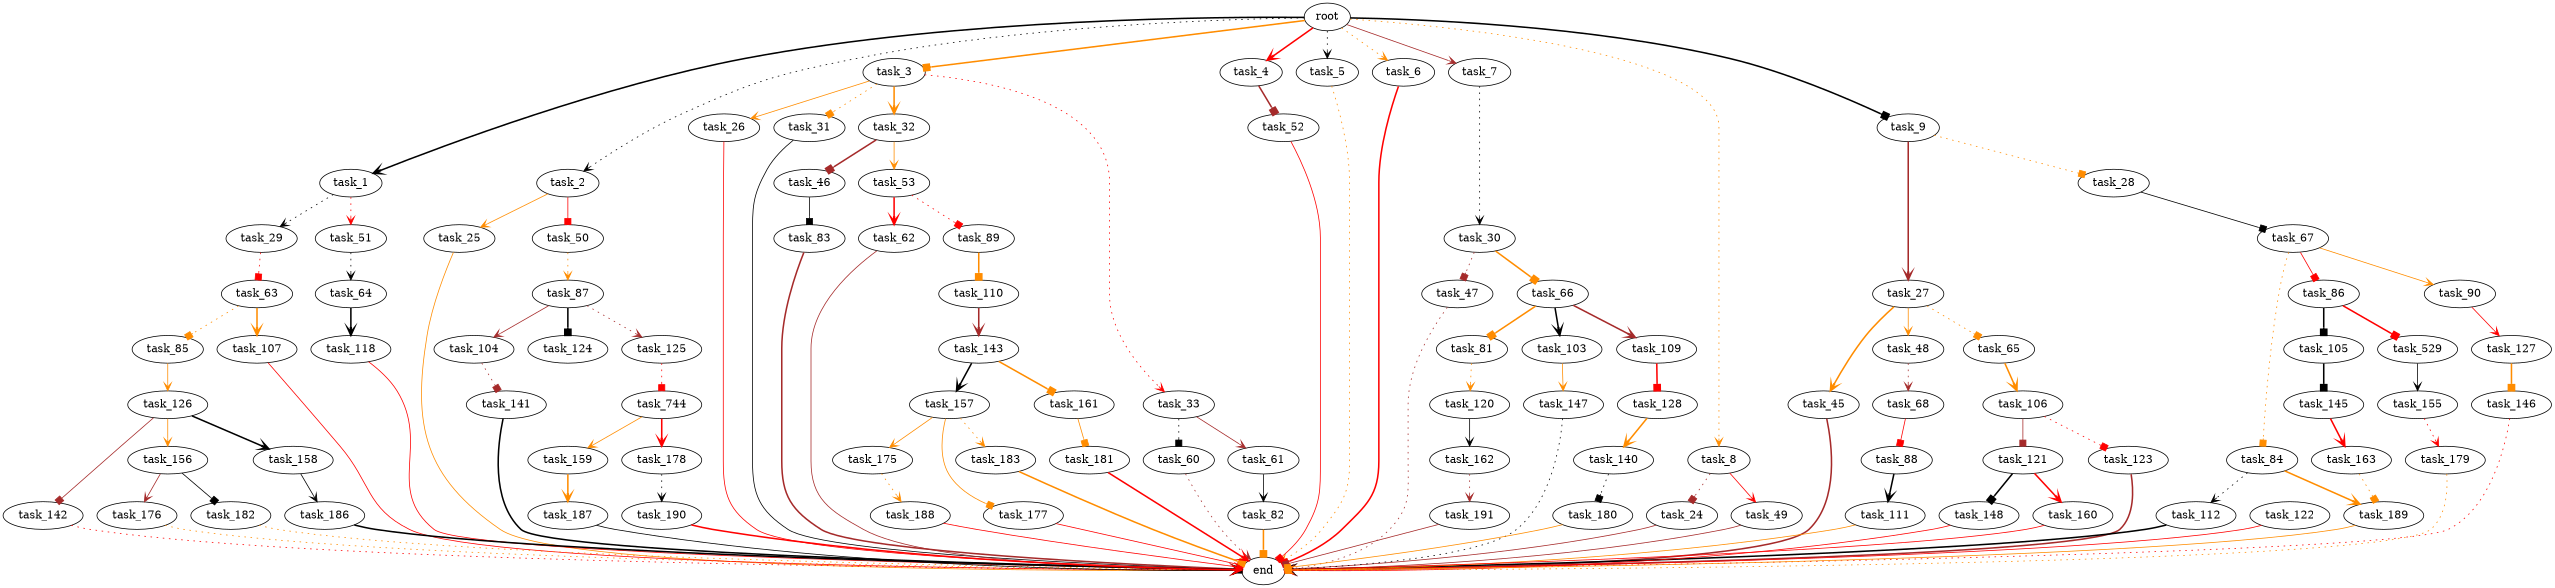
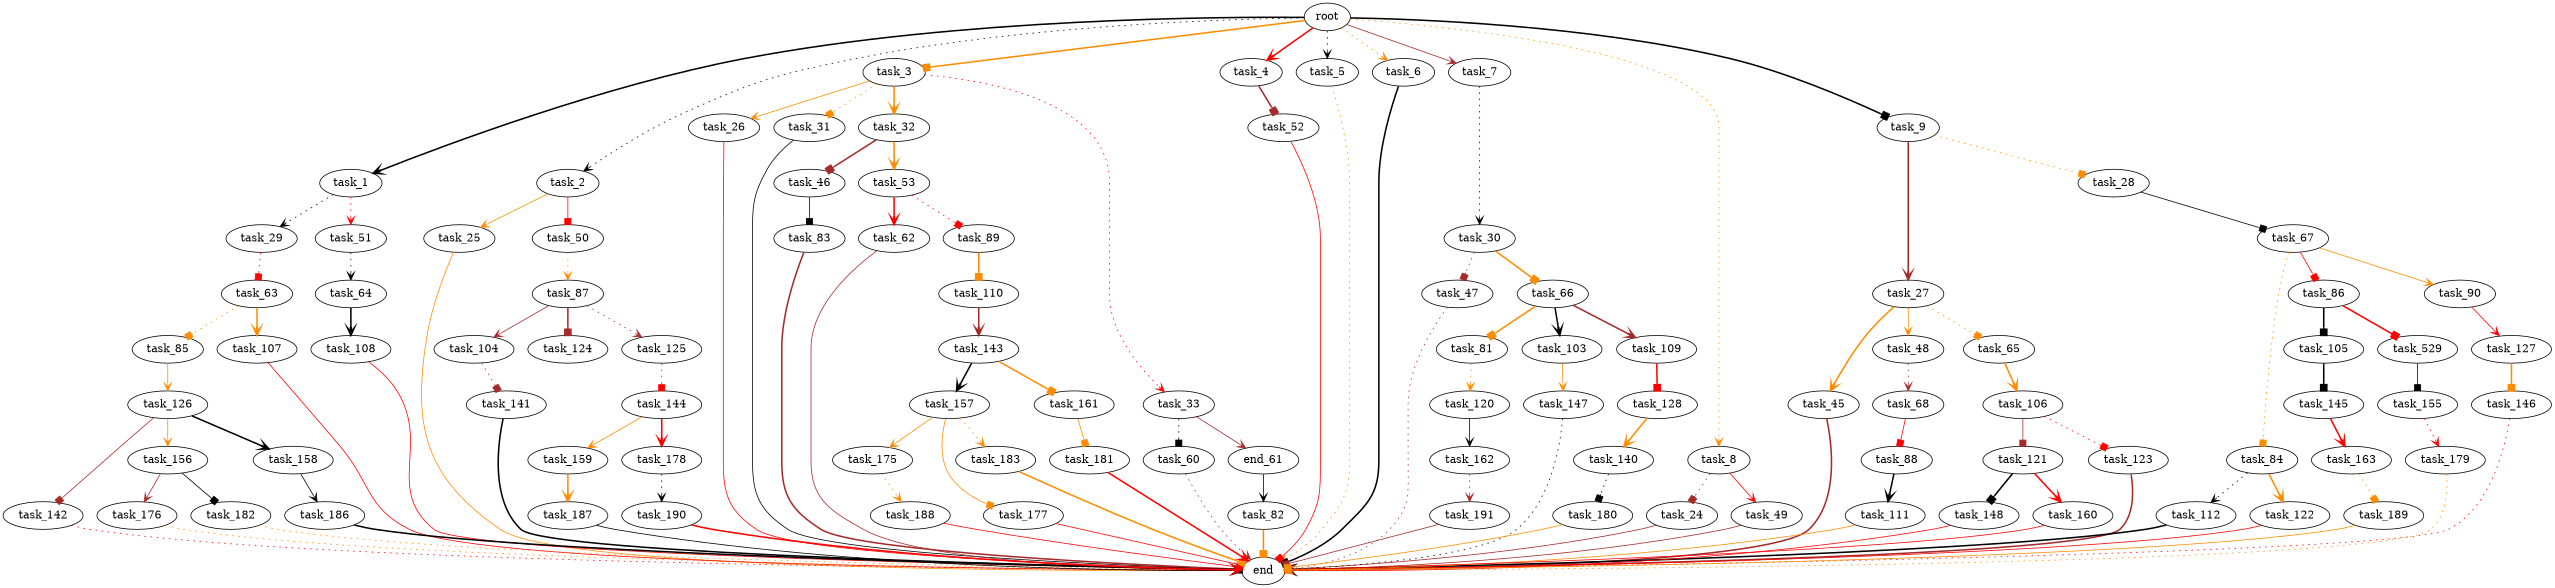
edge "task_32" -> "task_53": style solid -> bold
edge "task_87" -> "task_124": color black -> brown
edge "task_6" -> "end": color red -> black
node "task_118": label "task_118" -> "task_108"
edge "task_529" -> "task_155": arrowhead vee -> box
node "task_744": label "task_744" -> "task_144"
node "task_61": label "task_61" -> "end_61"
edge "task_84" -> "task_189": now "task_84" -> "task_122"
